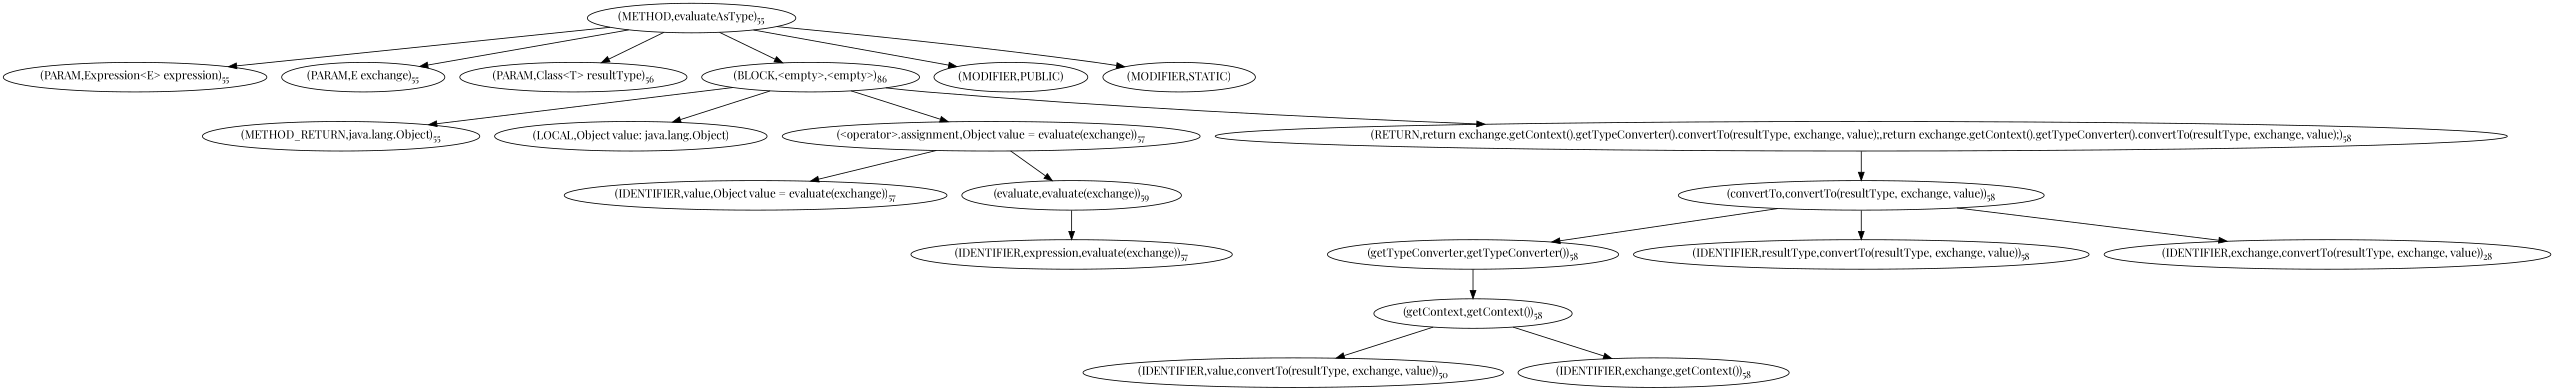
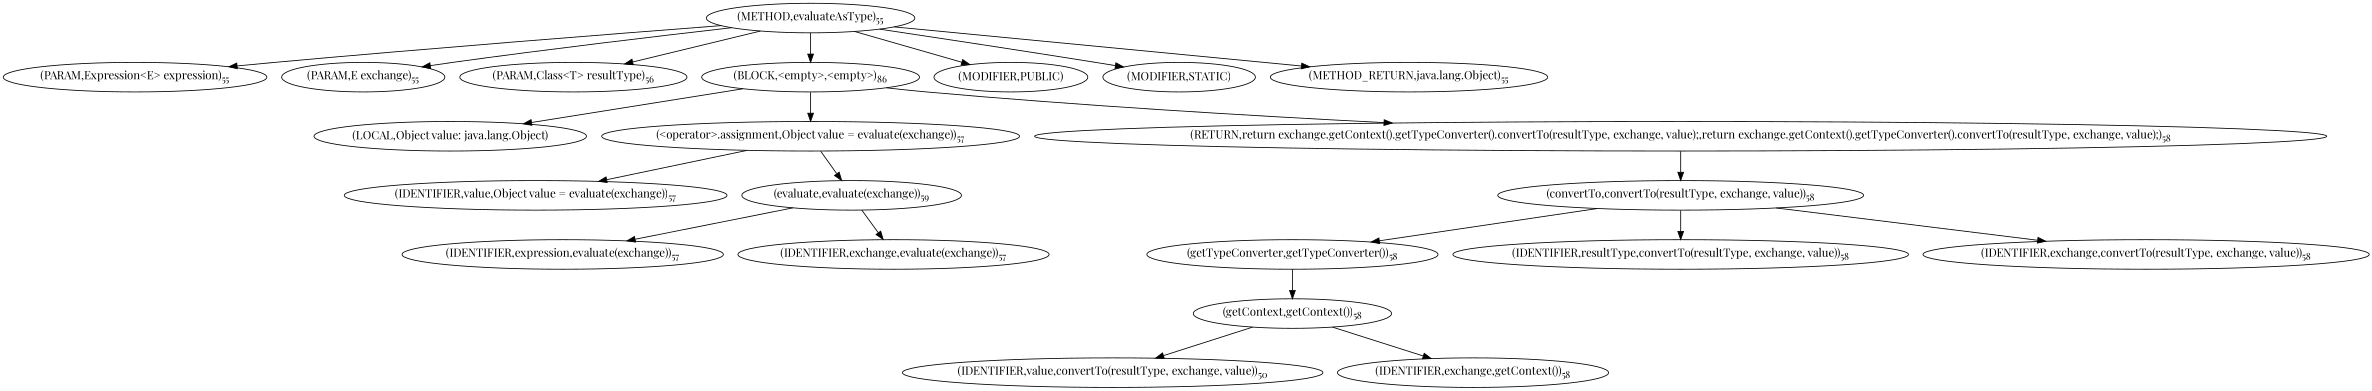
edge "(BLOCK,<empty>,<empty>)" -> "(METHOD_RETURN,java.lang.Object)": now "(METHOD,evaluateAsType)" -> "(METHOD_RETURN,java.lang.Object)"
node "(IDENTIFIER,exchange,convertTo(resultType, exchange, value))": text "28" -> "58"
node "(IDENTIFIER,exchange,evaluate(exchange))": added
